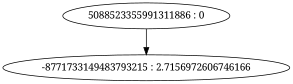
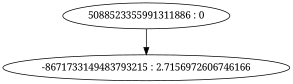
node "-8771733149483793215 : 2.7156972606746166": label "-8771733149483793215 : 2.7156972606746166" -> "-8671733149483793215 : 2.7156972606746166"
